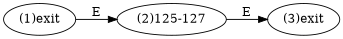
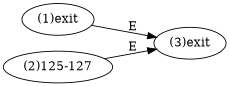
edge "(1)exit" -> "(2)125-127": now "(1)exit" -> "(3)exit"
